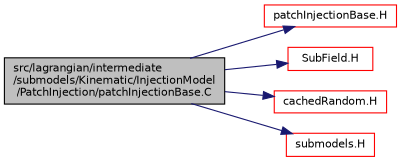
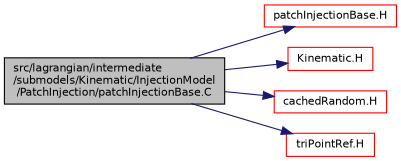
node "SubField.H": label "SubField.H" -> "Kinematic.H"
node "submodels.H": label "submodels.H" -> "triPointRef.H"
